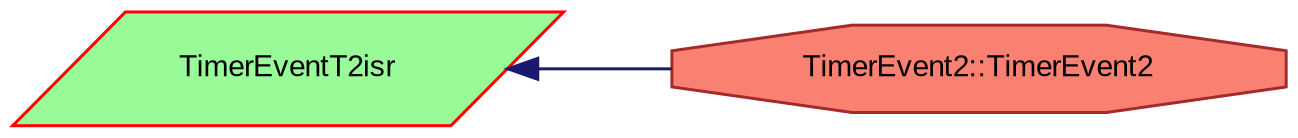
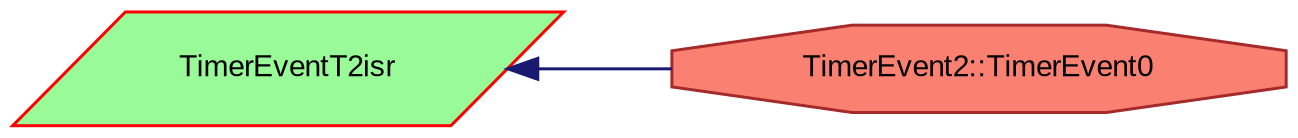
node "TimerEvent2::TimerEvent2": label "TimerEvent2::TimerEvent2" -> "TimerEvent2::TimerEvent0"
